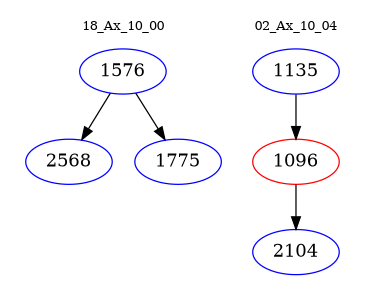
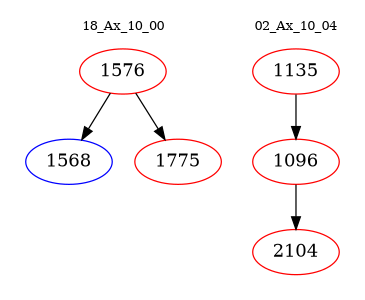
node "1576": color blue -> red
node "1135": color blue -> red
node "2568": label "2568" -> "1568"
node "1775": color blue -> red
node "2104": color blue -> red
